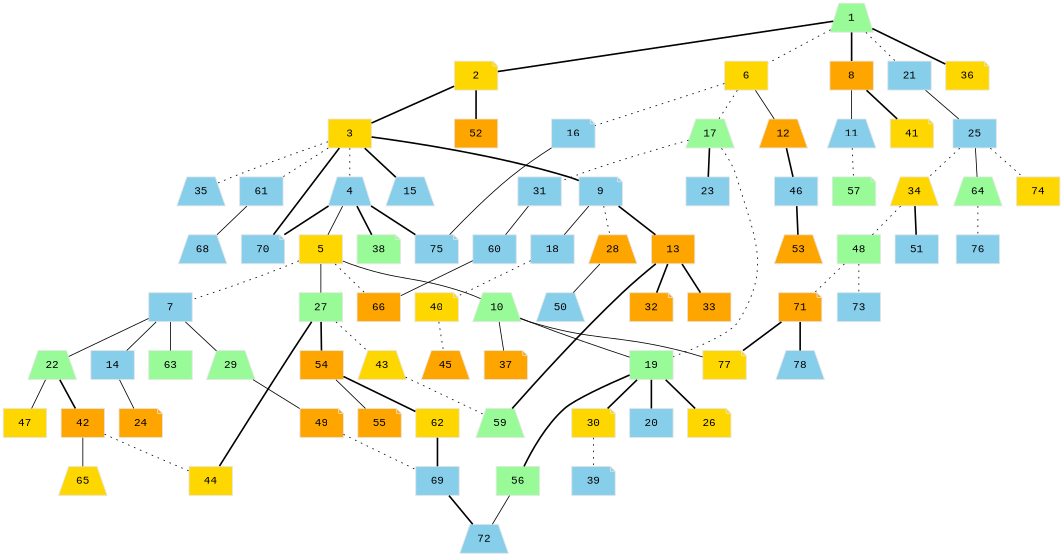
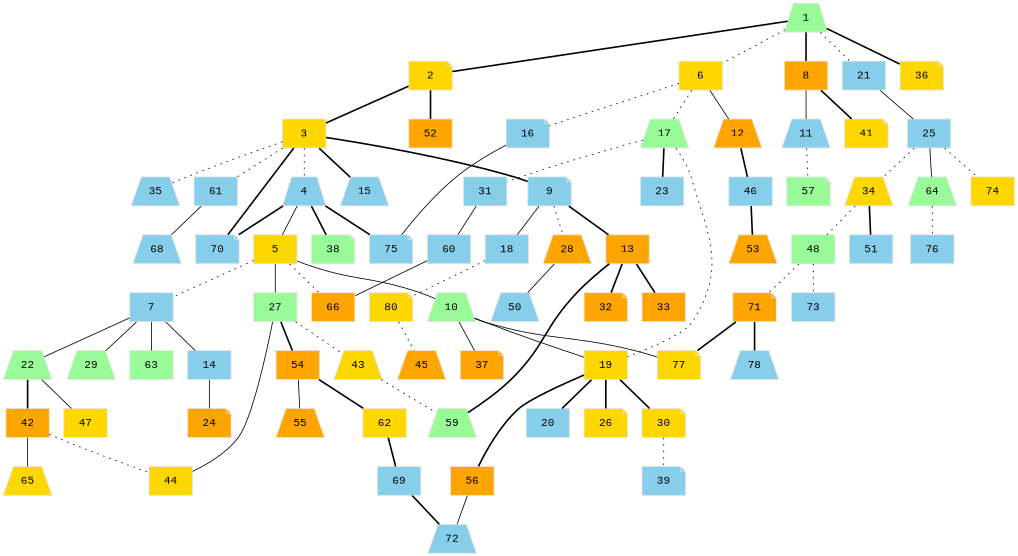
node "40": label "40" -> "80"
node "19": fillcolor palegreen -> gold
edge "27" -- "44": style bold -> solid
node "49": removed
node "55": shape note -> trapezium
node "56": fillcolor palegreen -> orange
